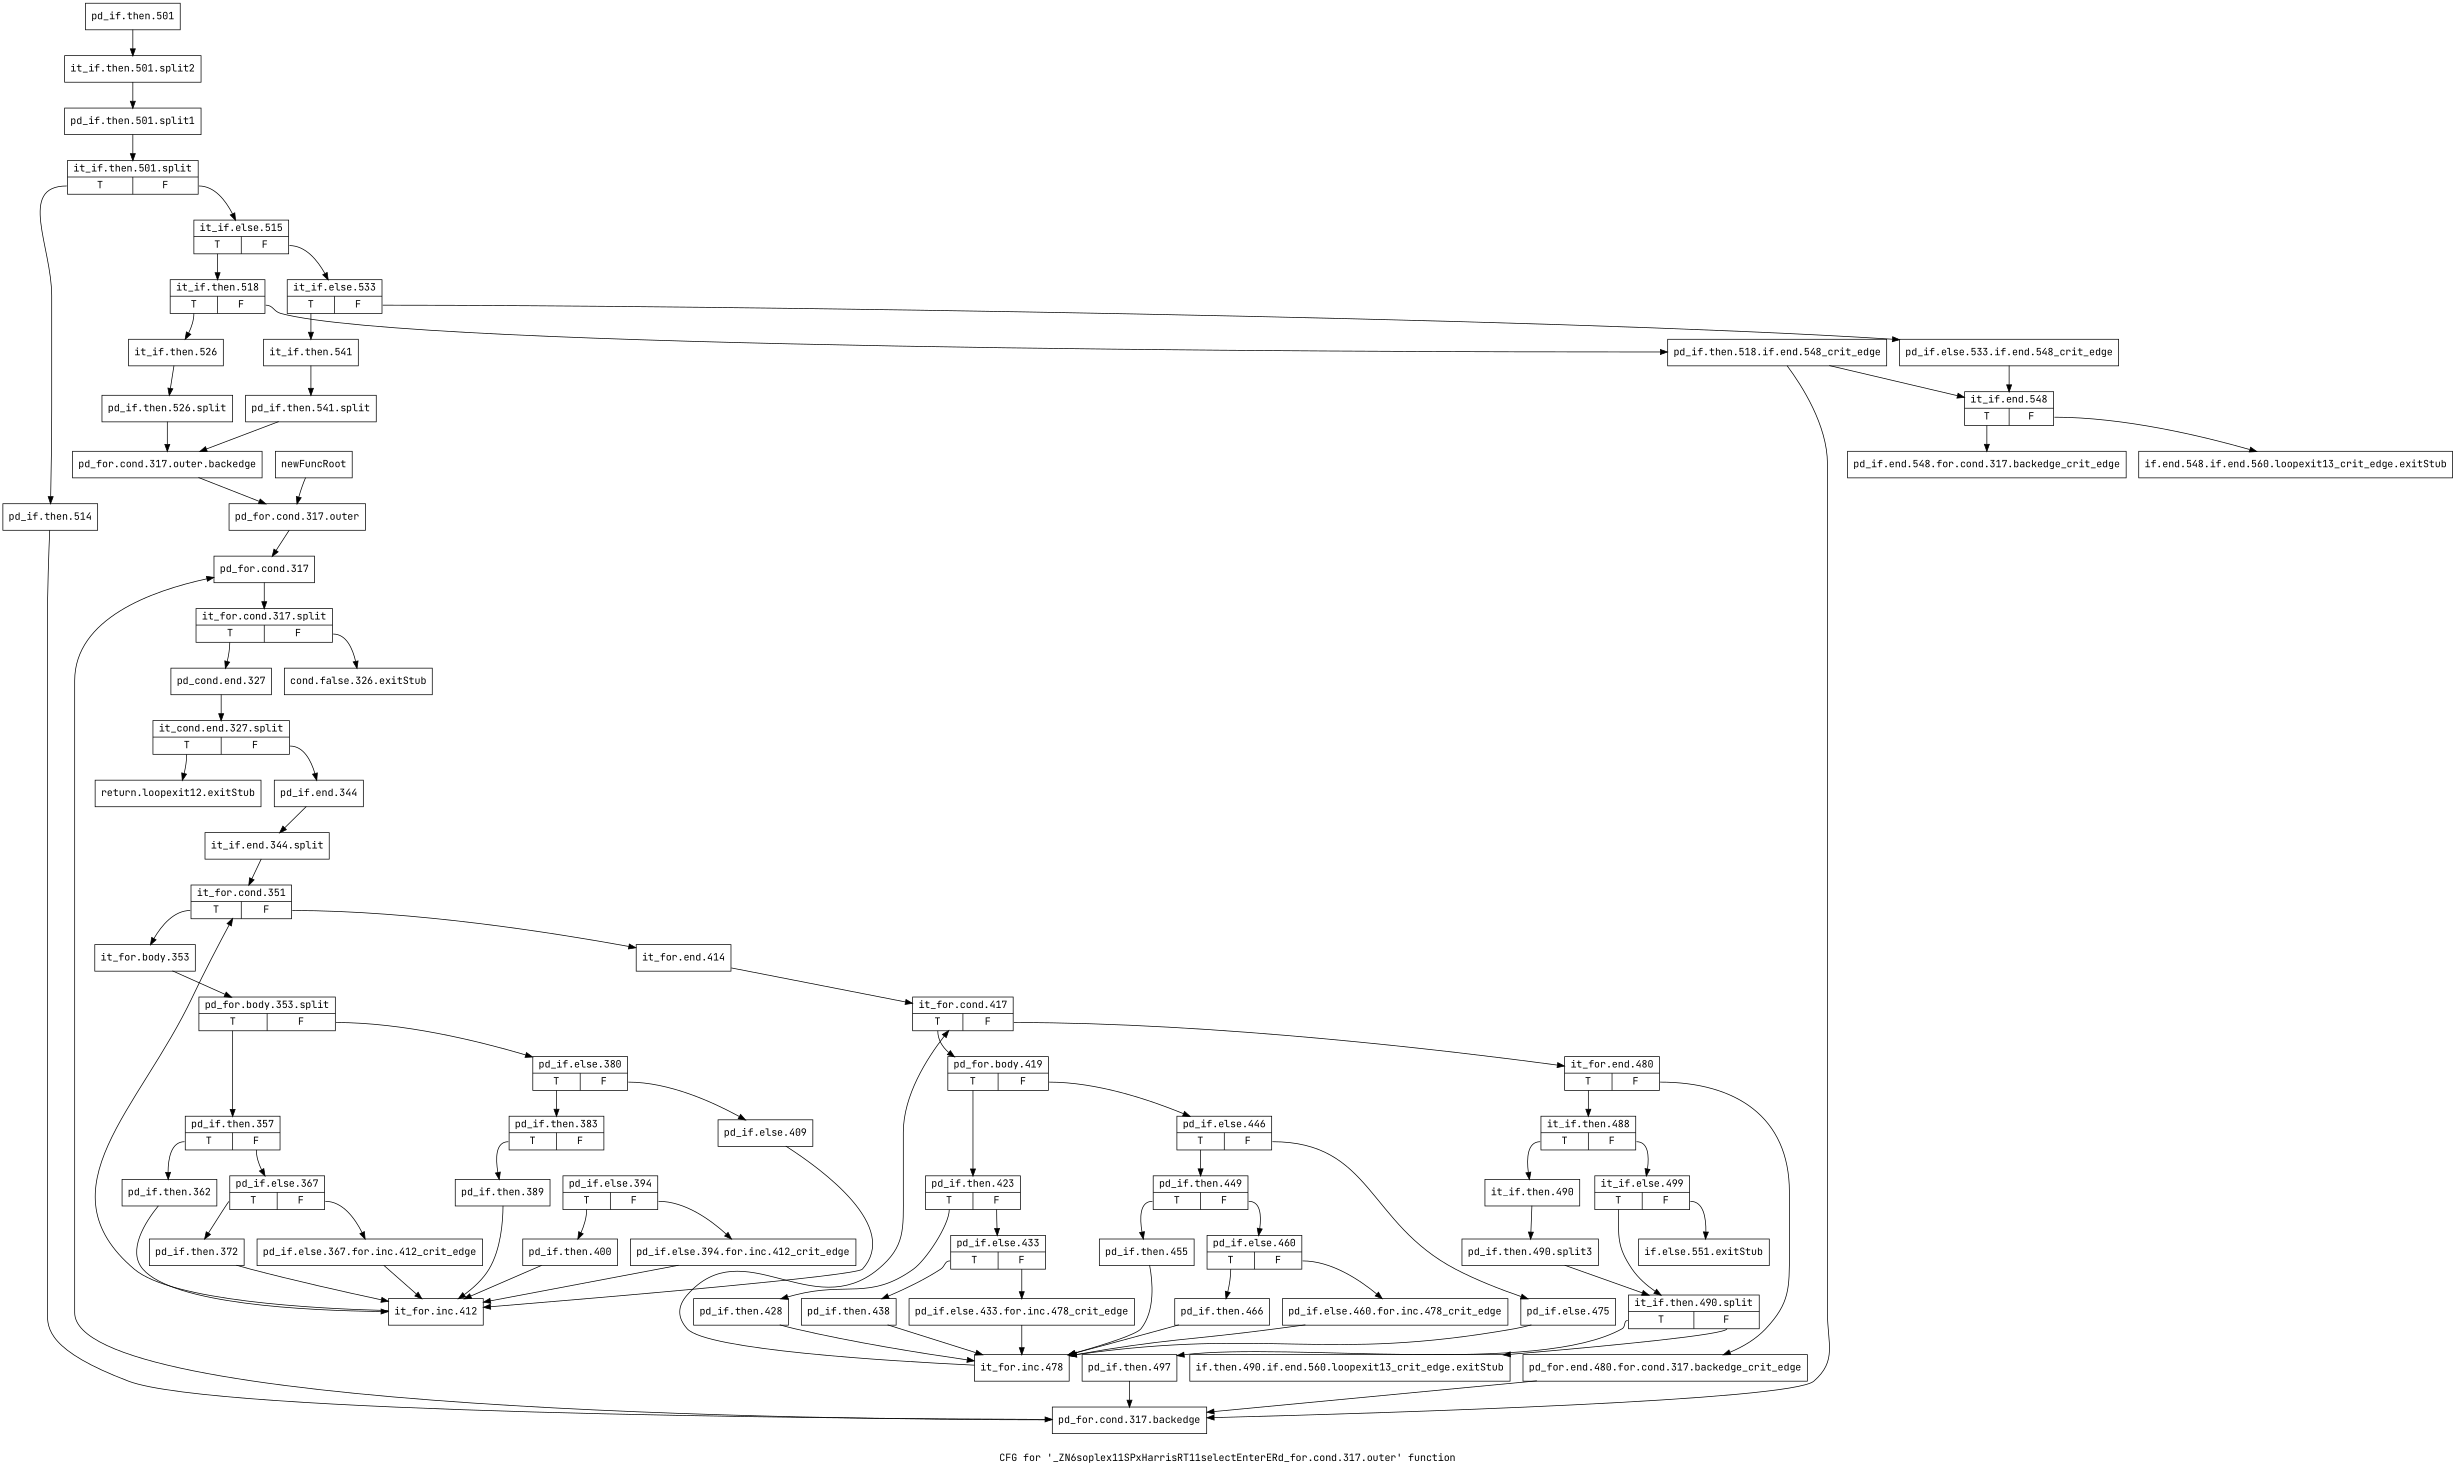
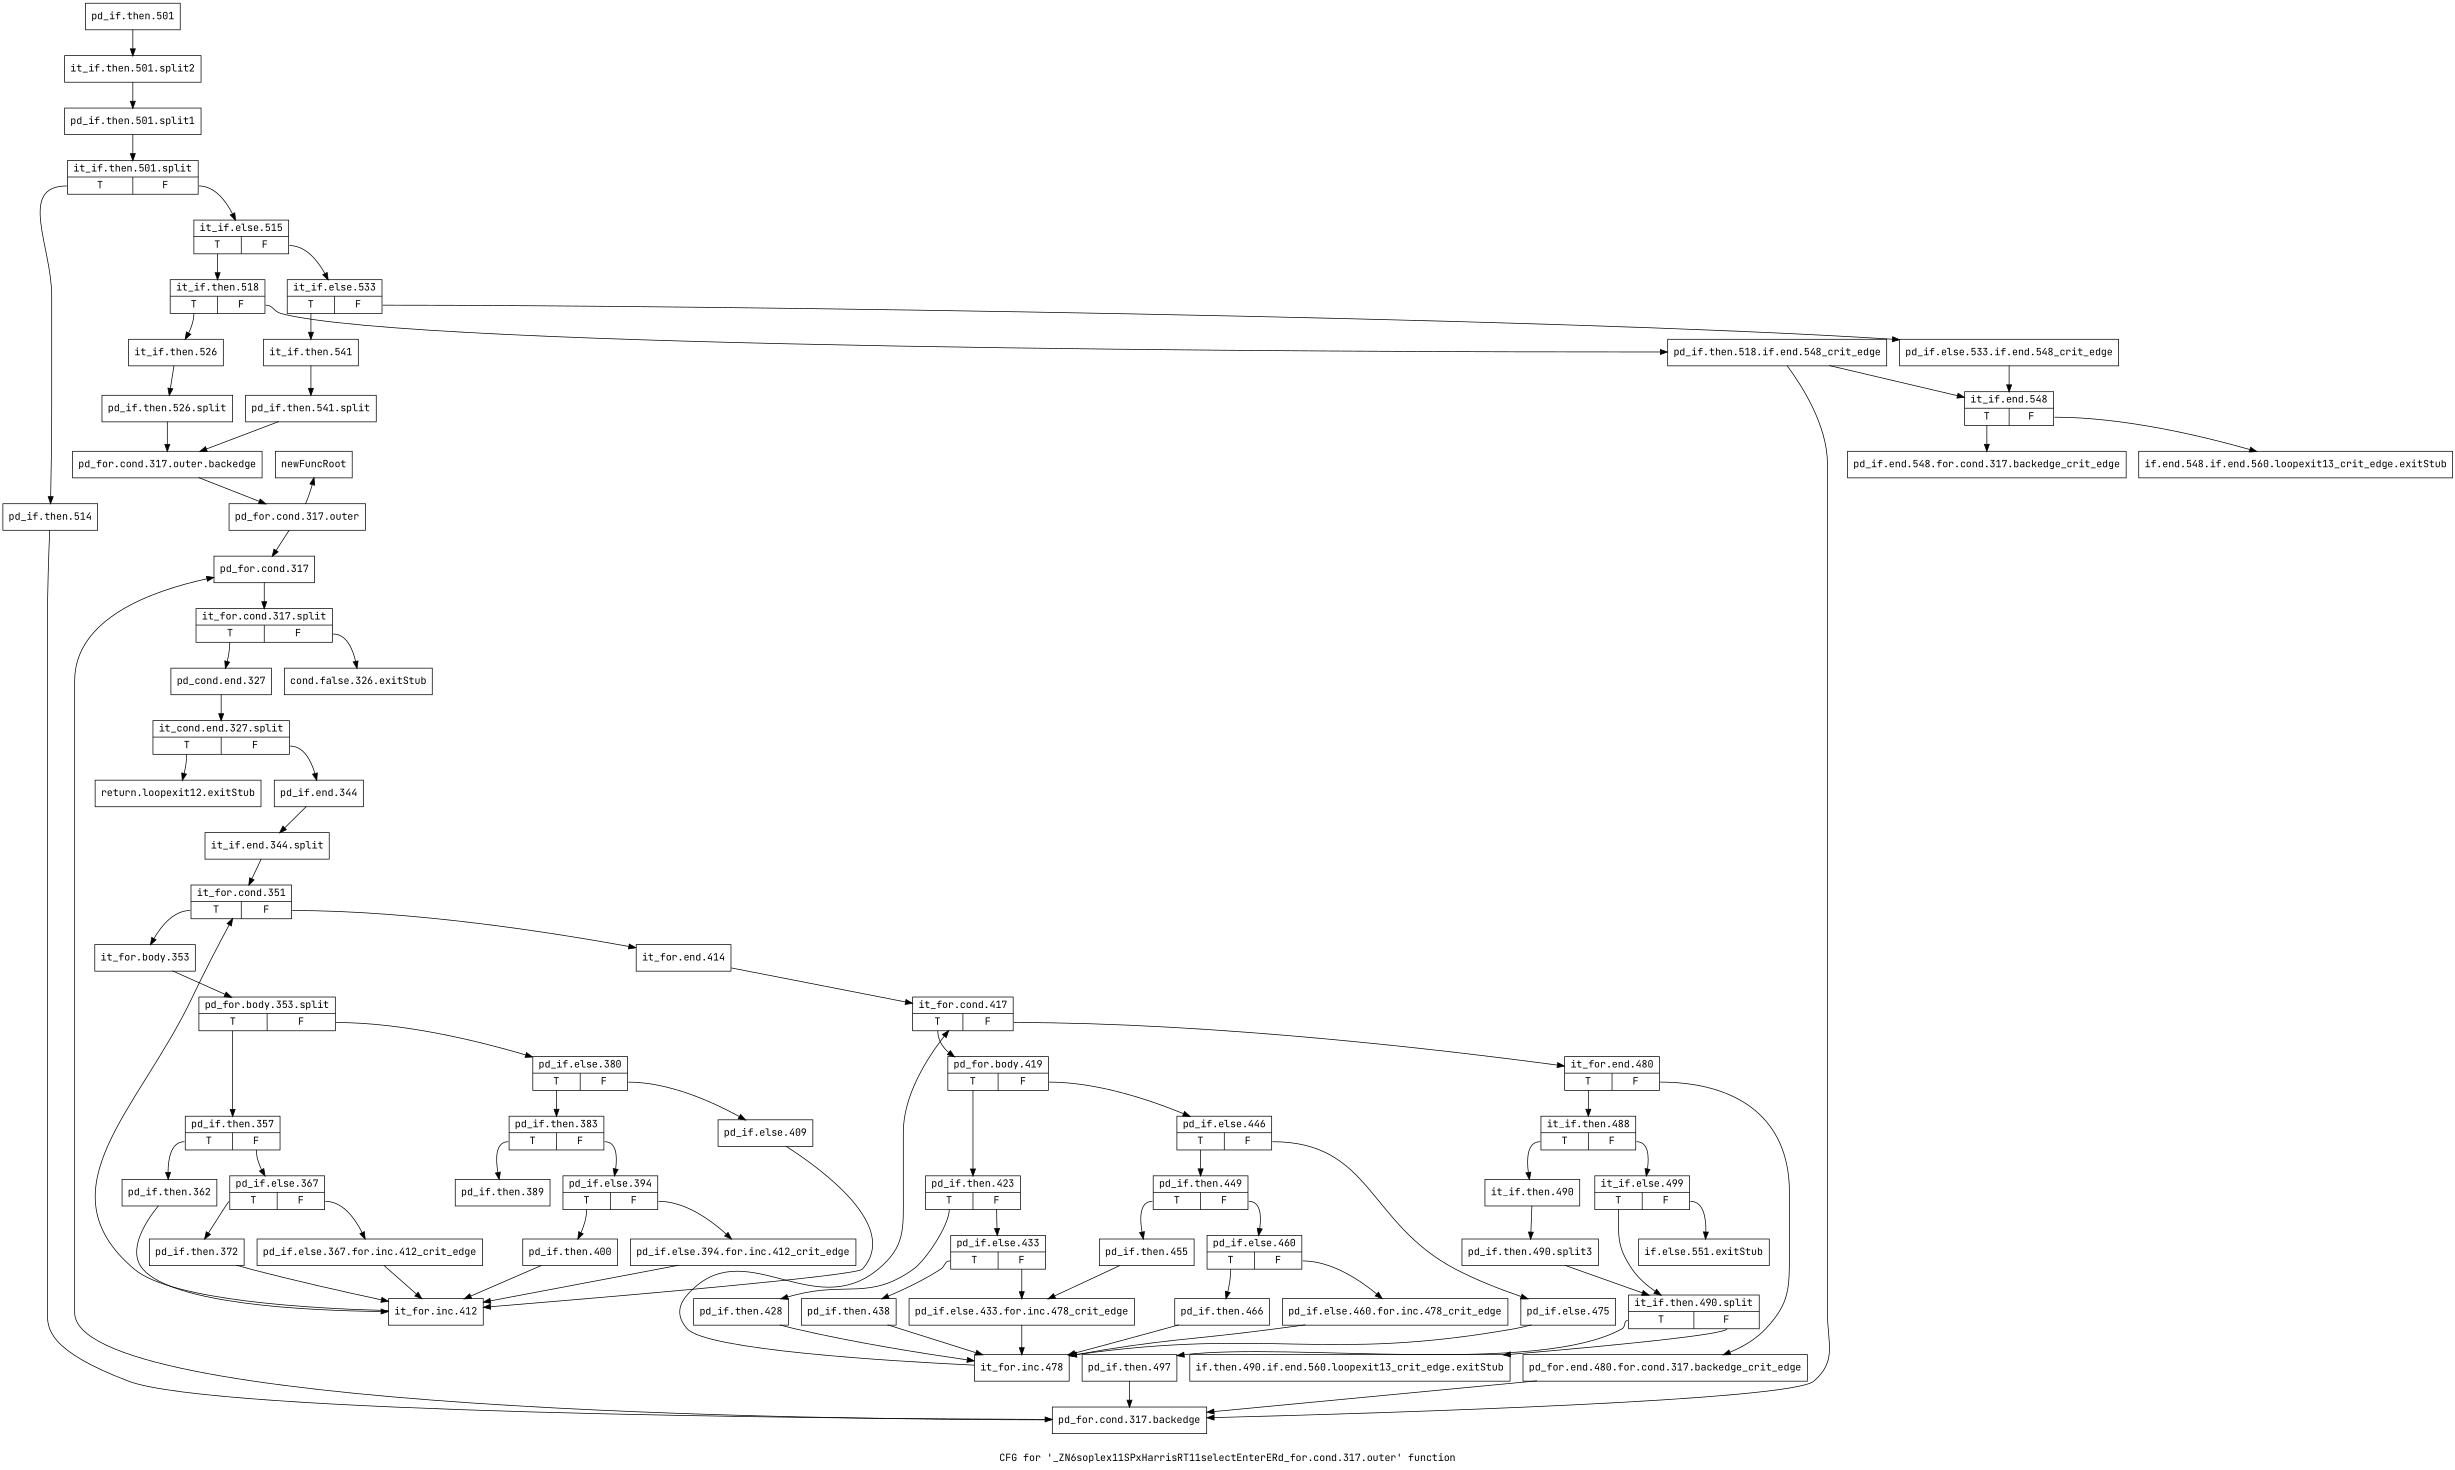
edge "newFuncRoot" -> "pd_for.cond.317.outer": reversed
edge "pd_if.then.383" -> "pd_if.else.394": added
edge "pd_if.then.389" -> "it_for.inc.412": removed
edge "pd_if.then.455" -> "it_for.inc.478": now "pd_if.then.455" -> "pd_if.else.433.for.inc.478_crit_edge"
